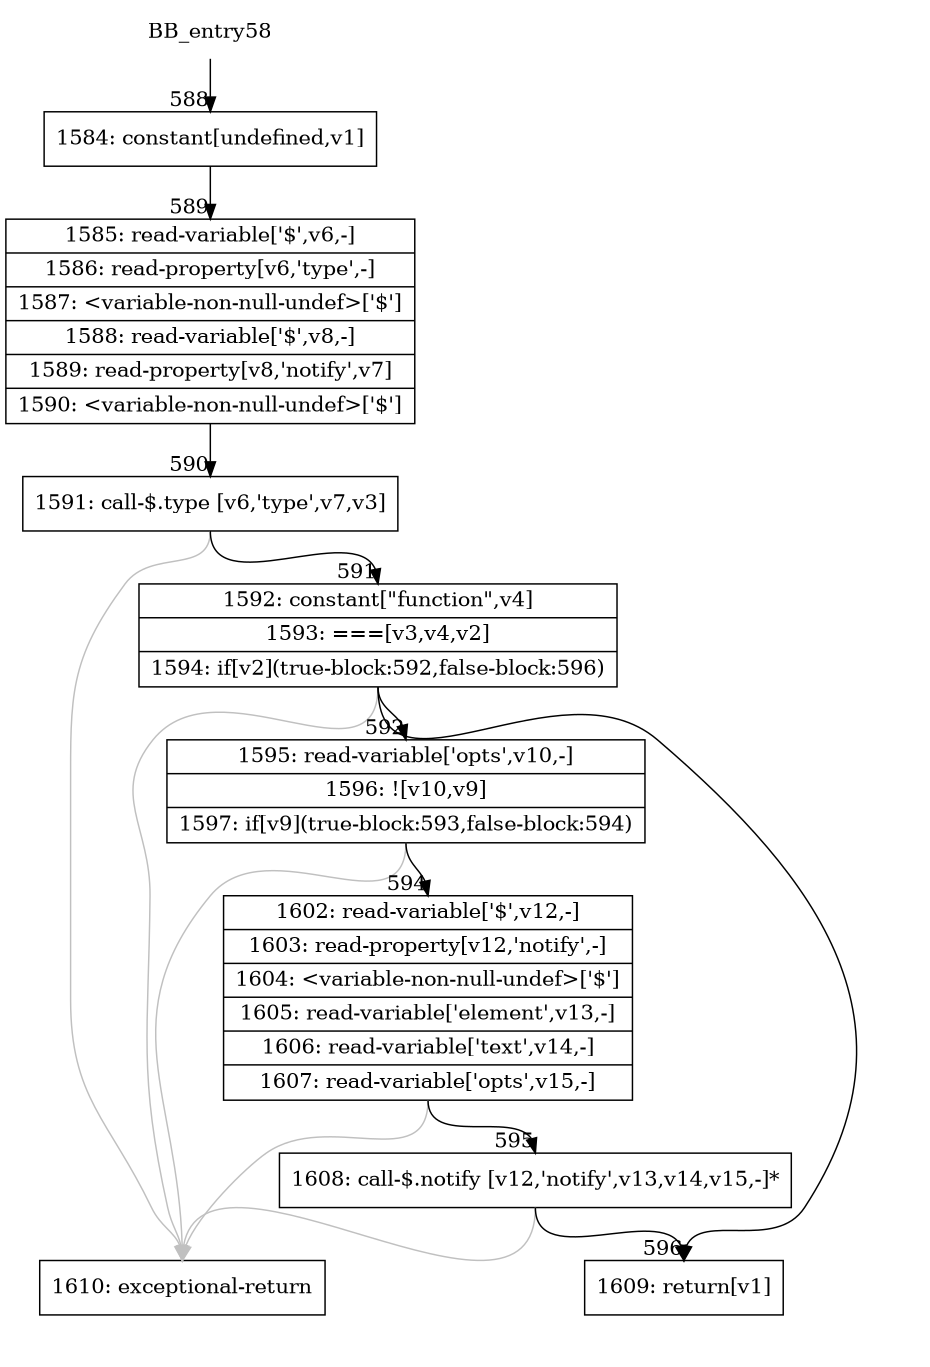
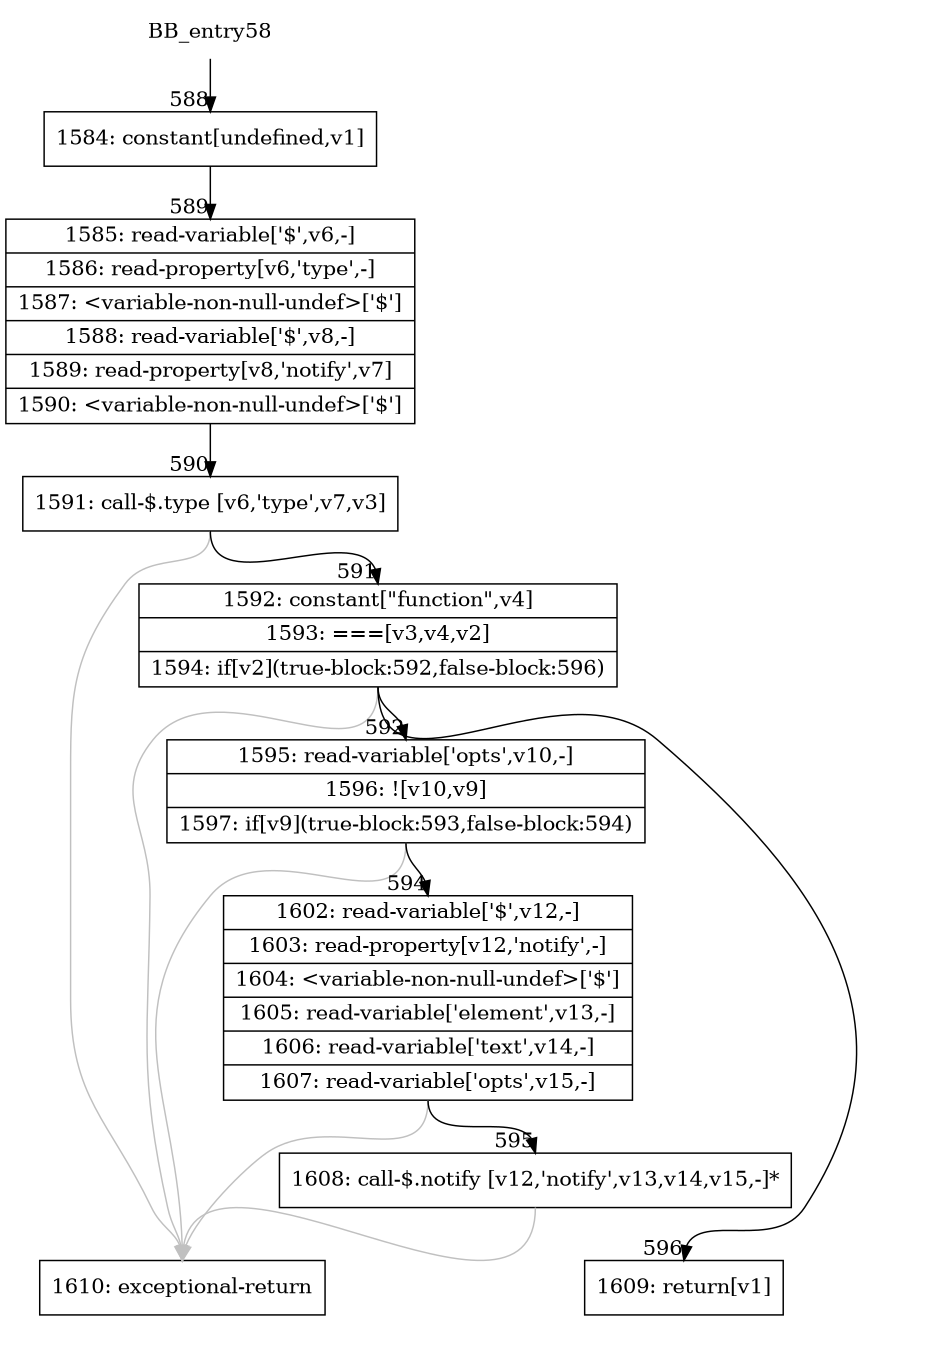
edge "1608: call-$.notify [v12,'notify',v13,v14,v15,-]*" -> "1609: return[v1]": removed
